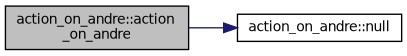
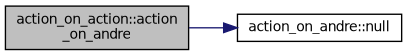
node "action_on_andre::action _on_andre": label "action_on_andre::action _on_andre" -> "action_on_action::action _on_andre"
